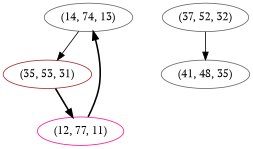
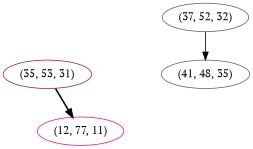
node "(14, 74, 13)": removed
